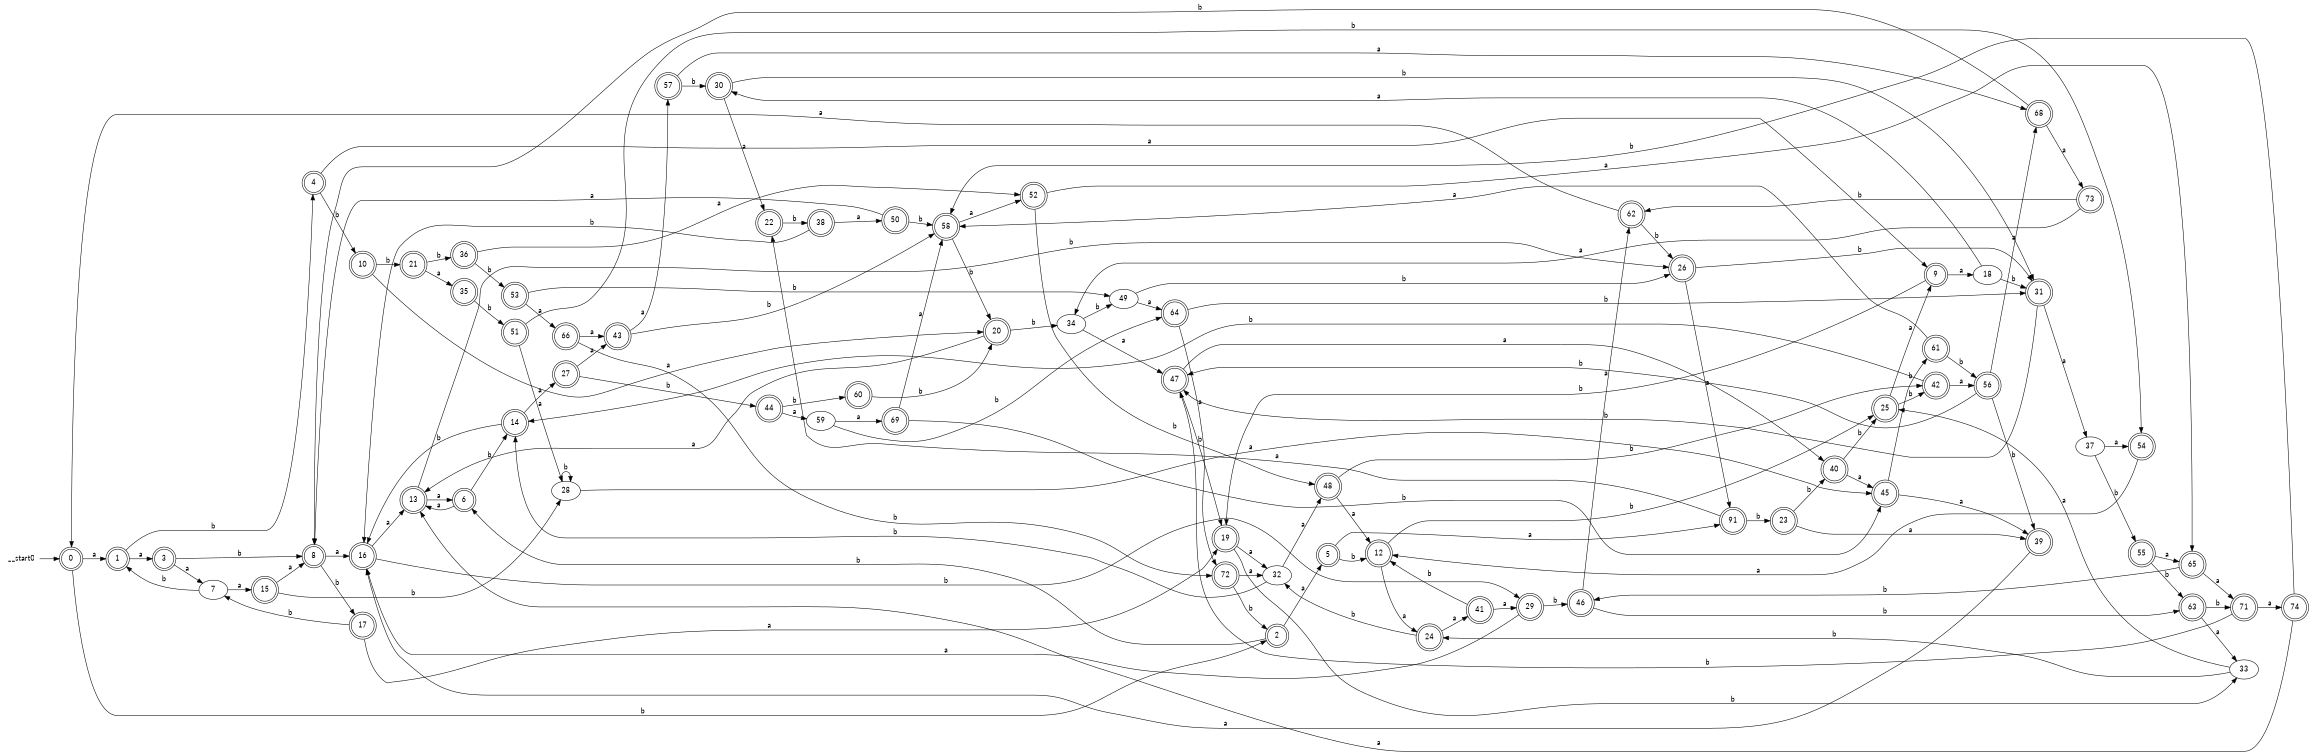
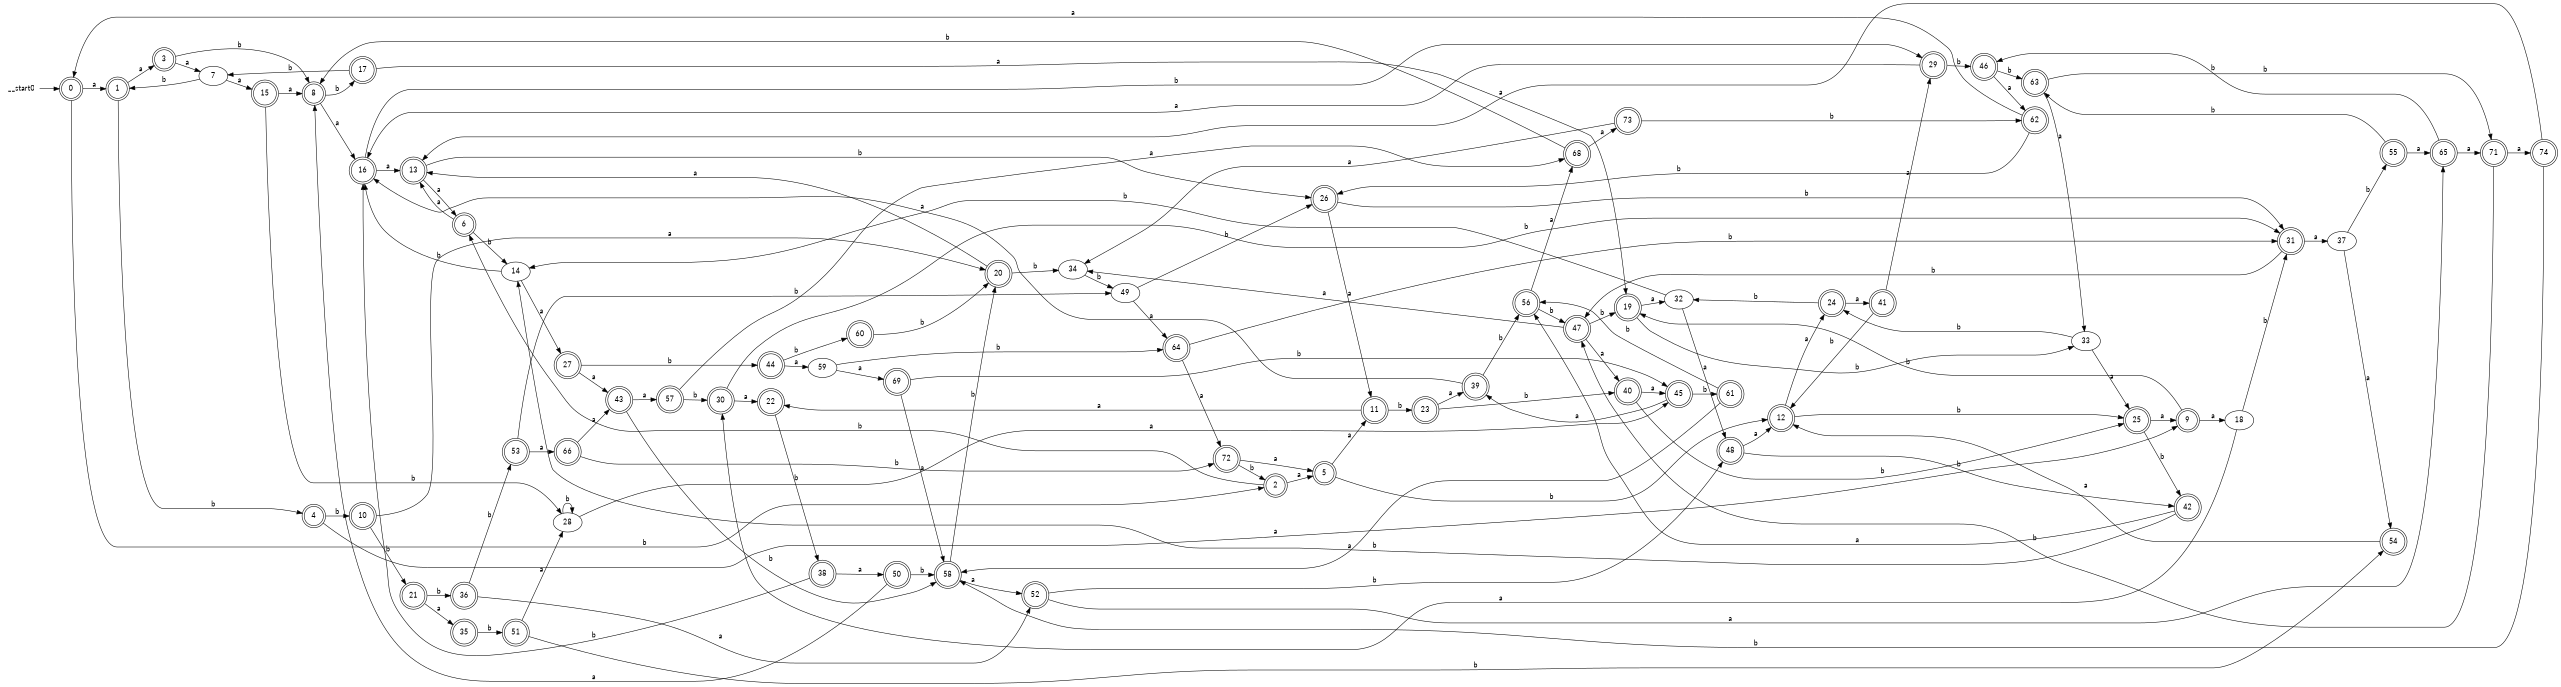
edge "34" -> "47": reversed
node "14": shape doublecircle -> ellipse
edge "56" -> "39": reversed
node "91": label "91" -> "11"
edge "72" -> "32": now "72" -> "5"
